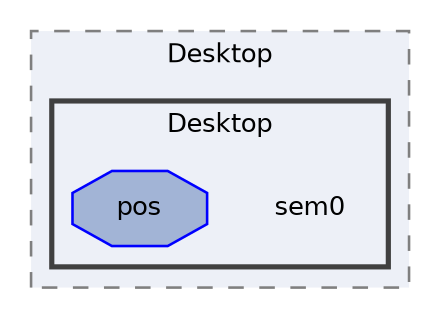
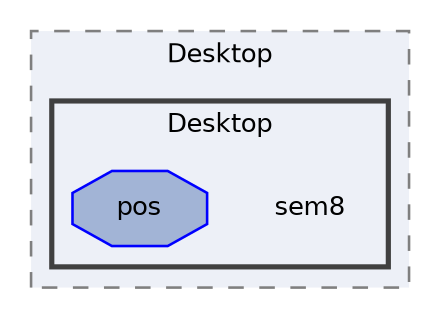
node "sem0": label "sem0" -> "sem8"
